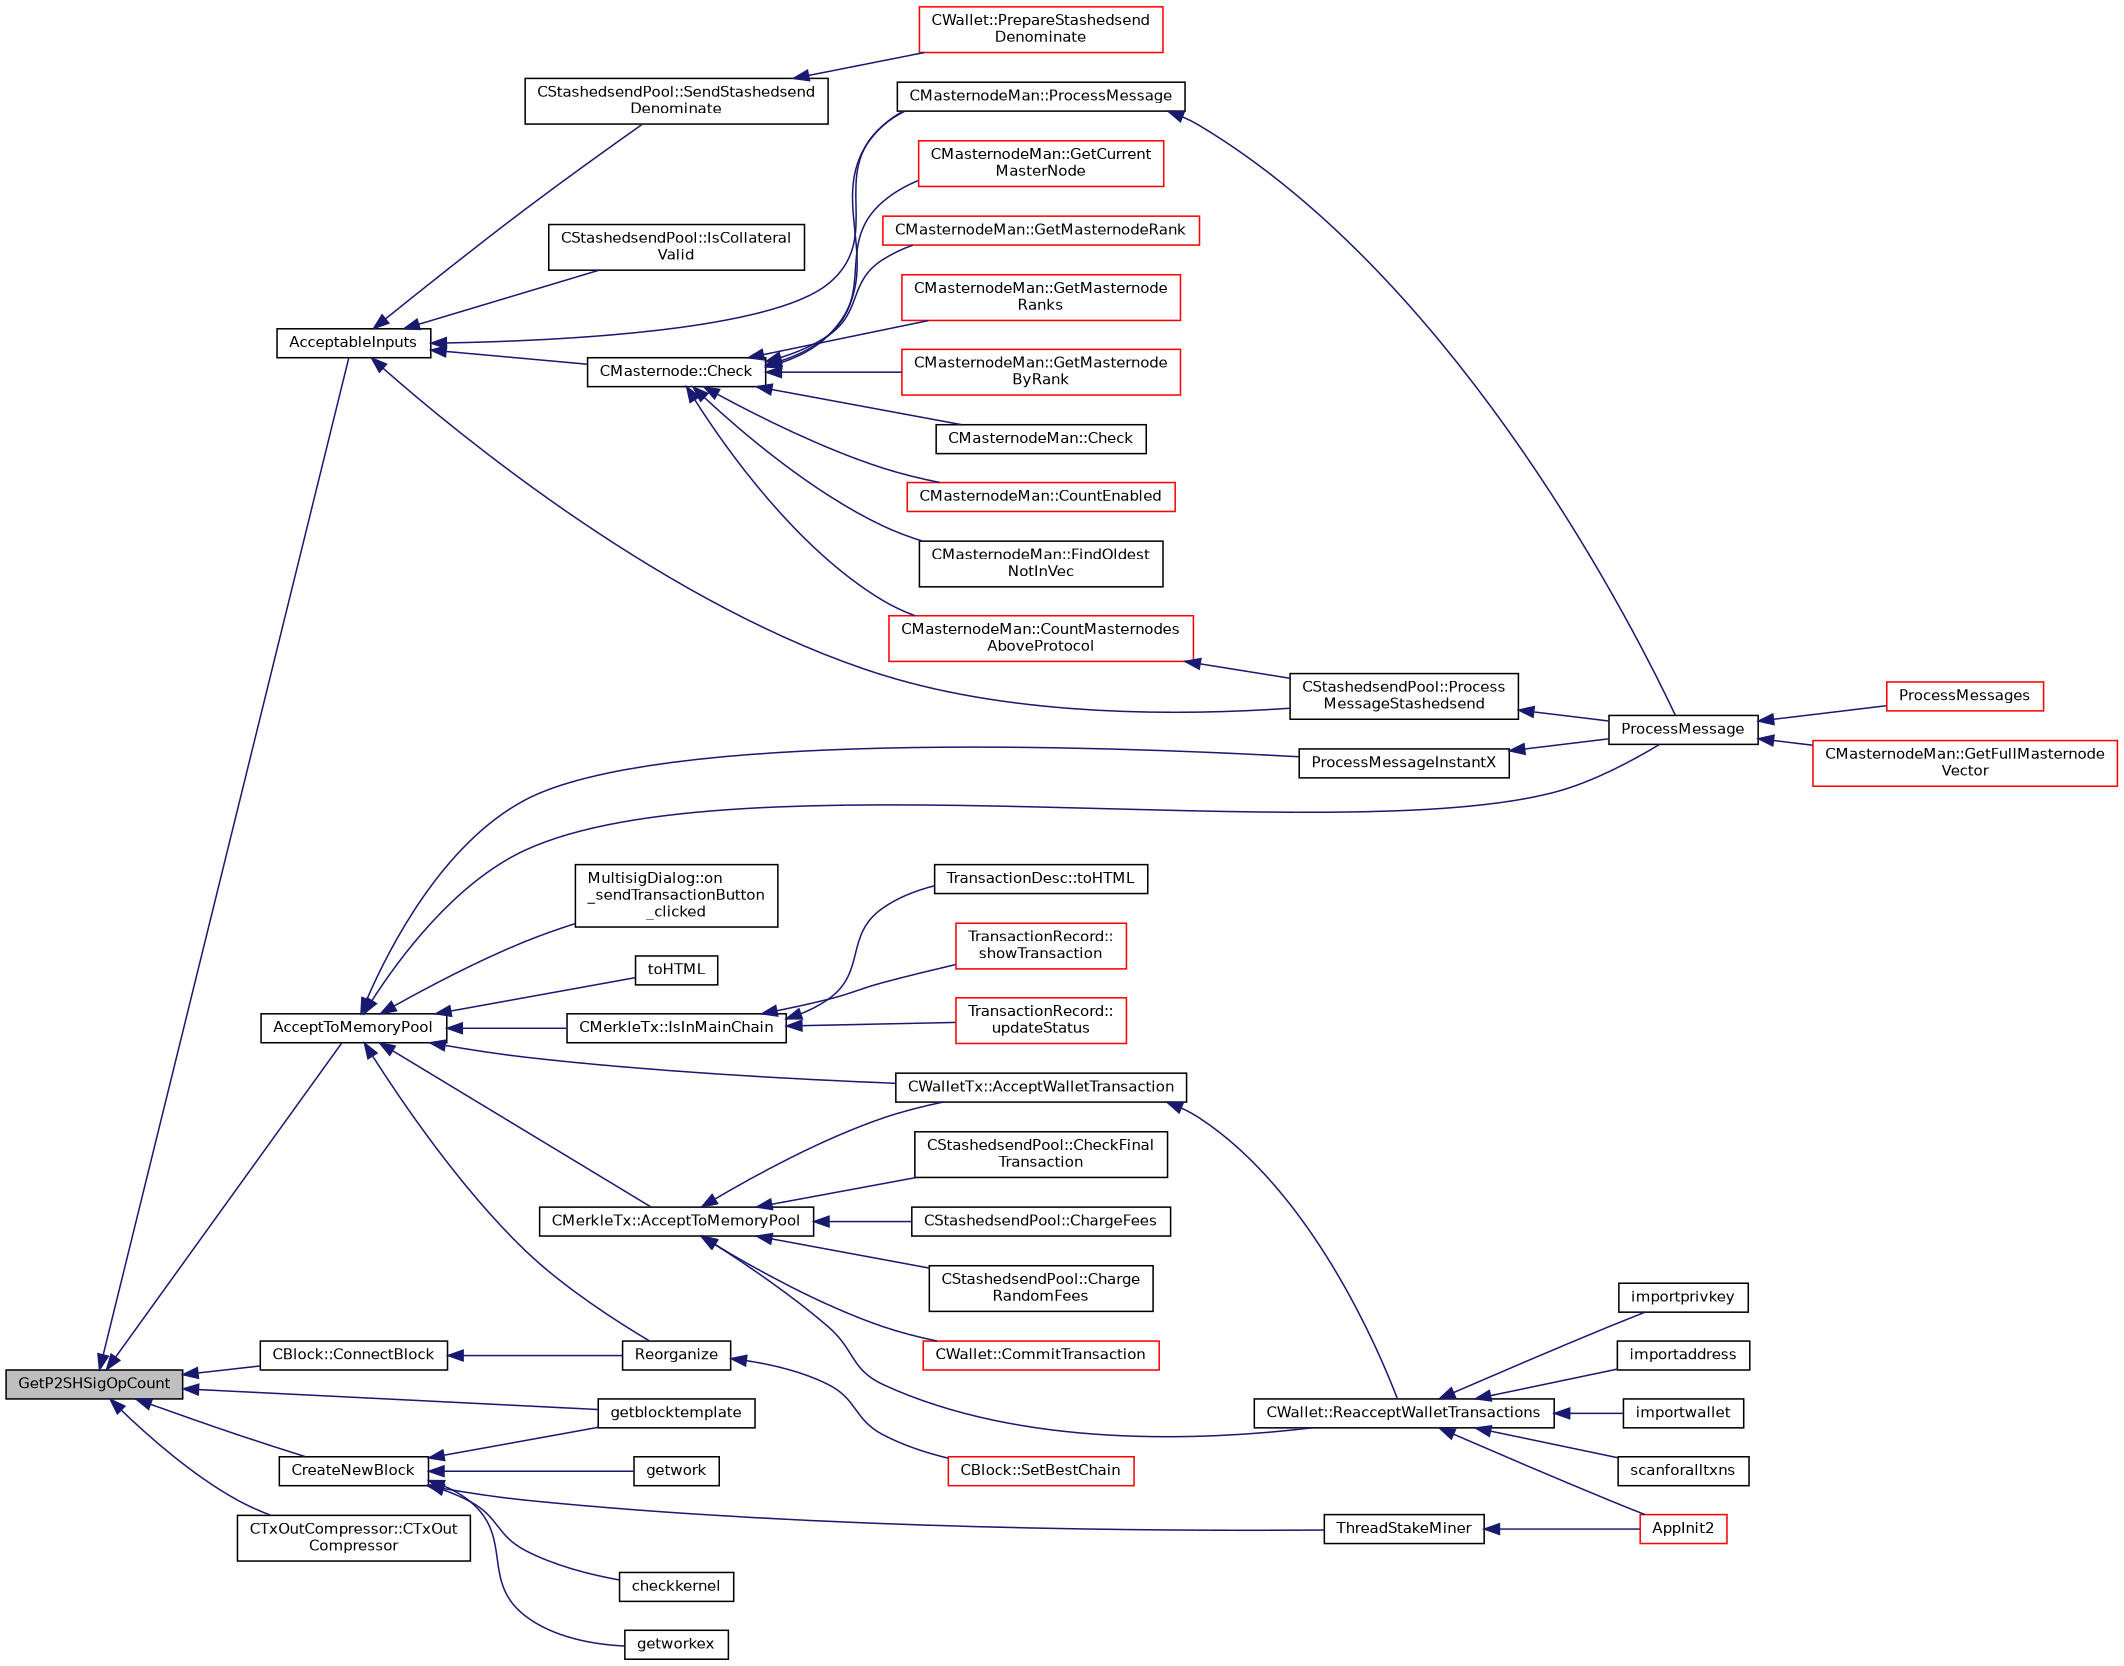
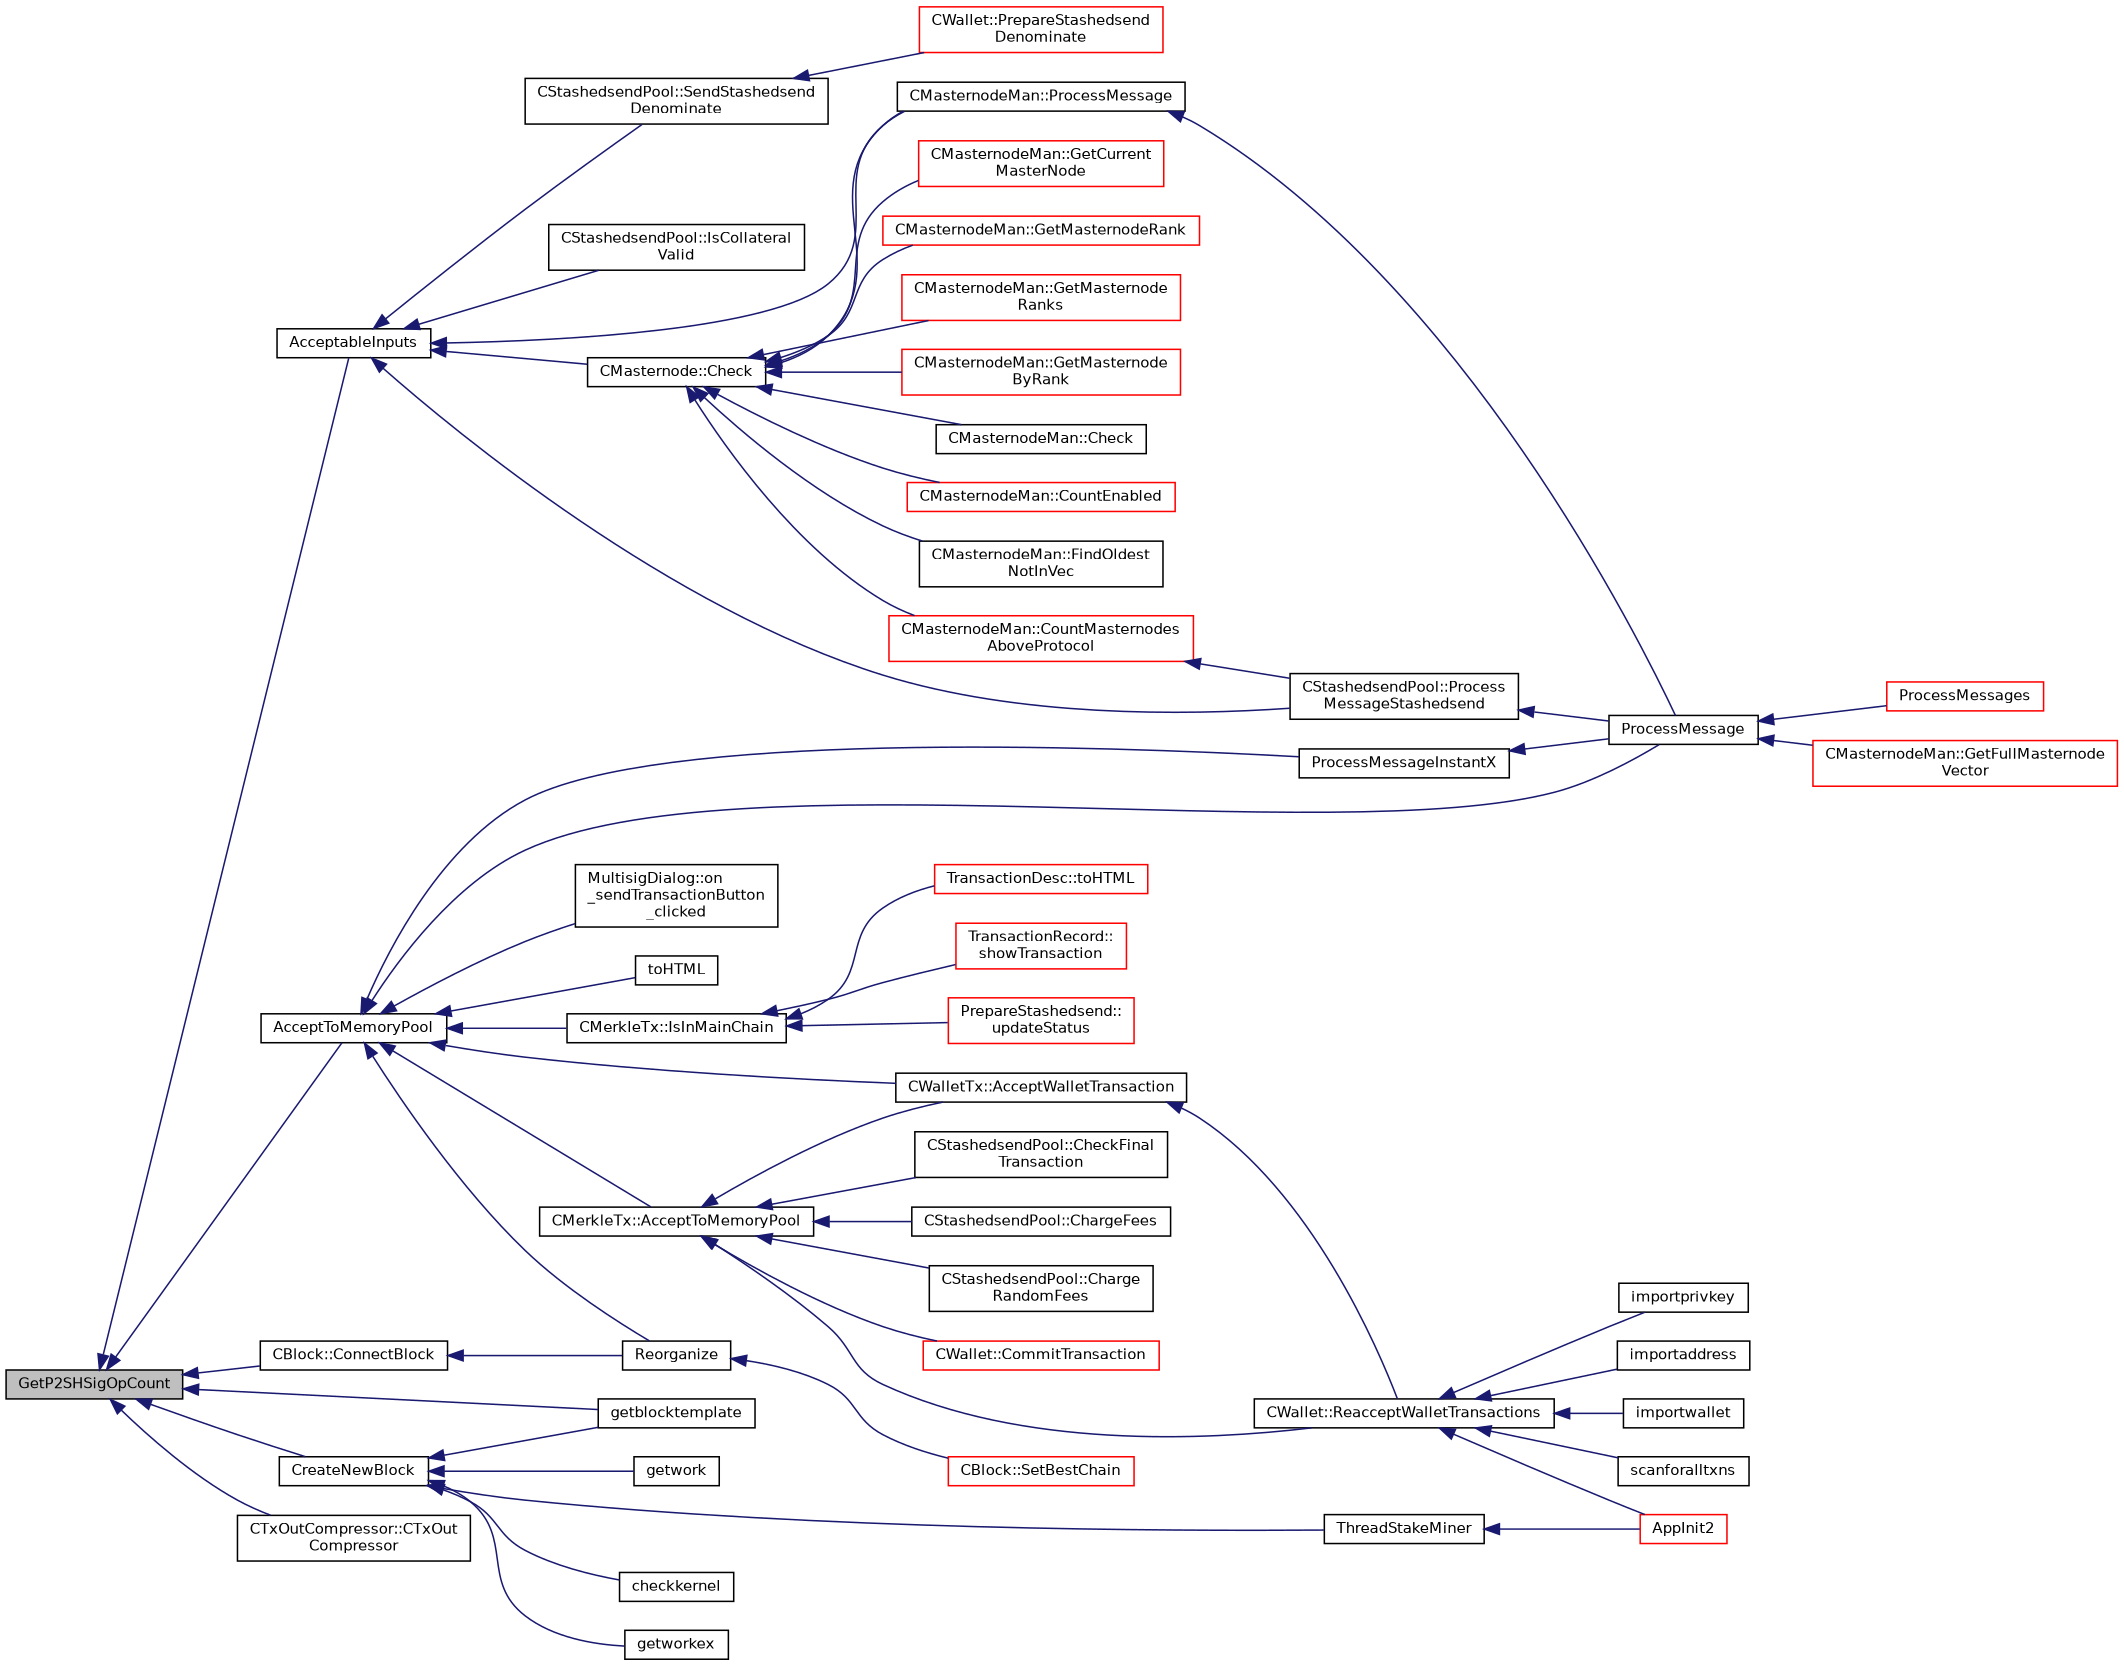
node "TransactionDesc::toHTML": color black -> red
node "TransactionRecord:: updateStatus": label "TransactionRecord:: updateStatus" -> "PrepareStashedsend:: updateStatus"
